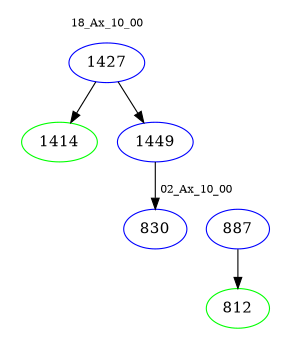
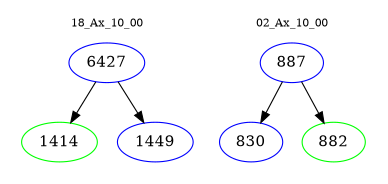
node "1427": label "1427" -> "6427"
edge "1449" -> "830": now "887" -> "830"
node "812": label "812" -> "882"
